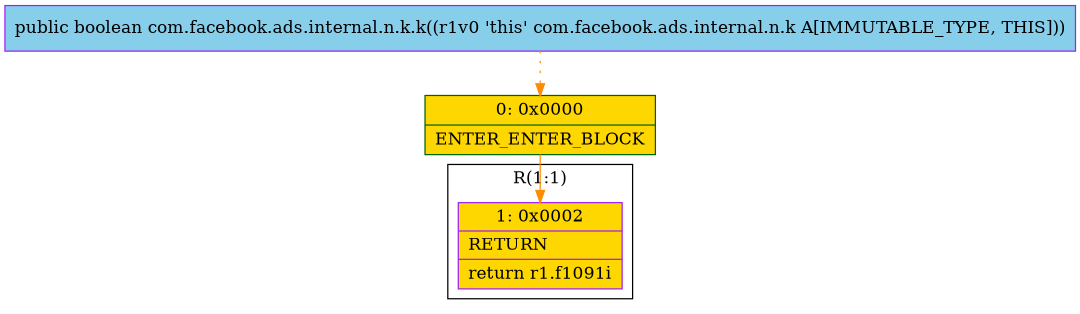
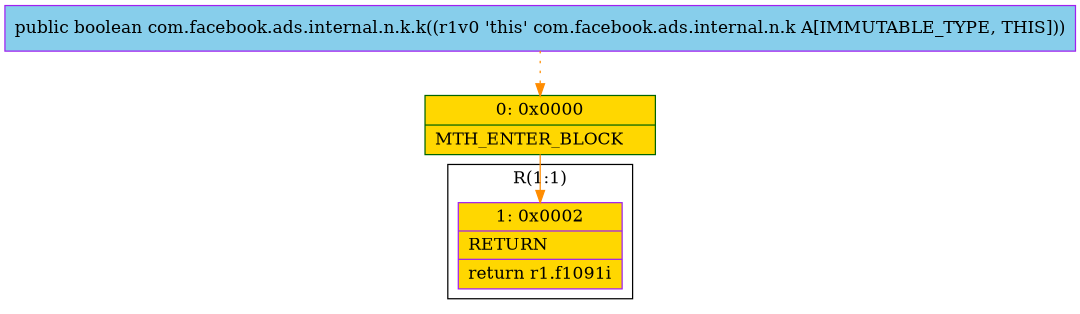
node "0: 0x0000": text "ENTER_ENTER_BLOCK" -> "MTH_ENTER_BLOCK"
